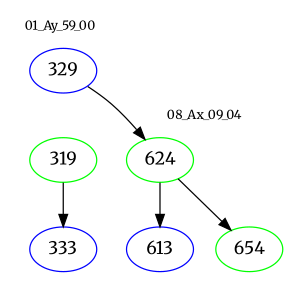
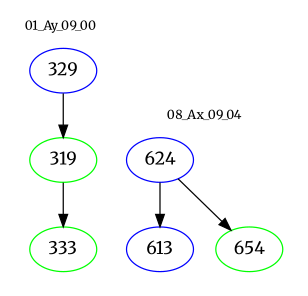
cluster "01_Ay_59_00": label "01_Ay_59_00" -> "01_Ay_09_00"
edge "329" -> "624": now "329" -> "319"
node "624": color green -> blue
node "333": color blue -> green
